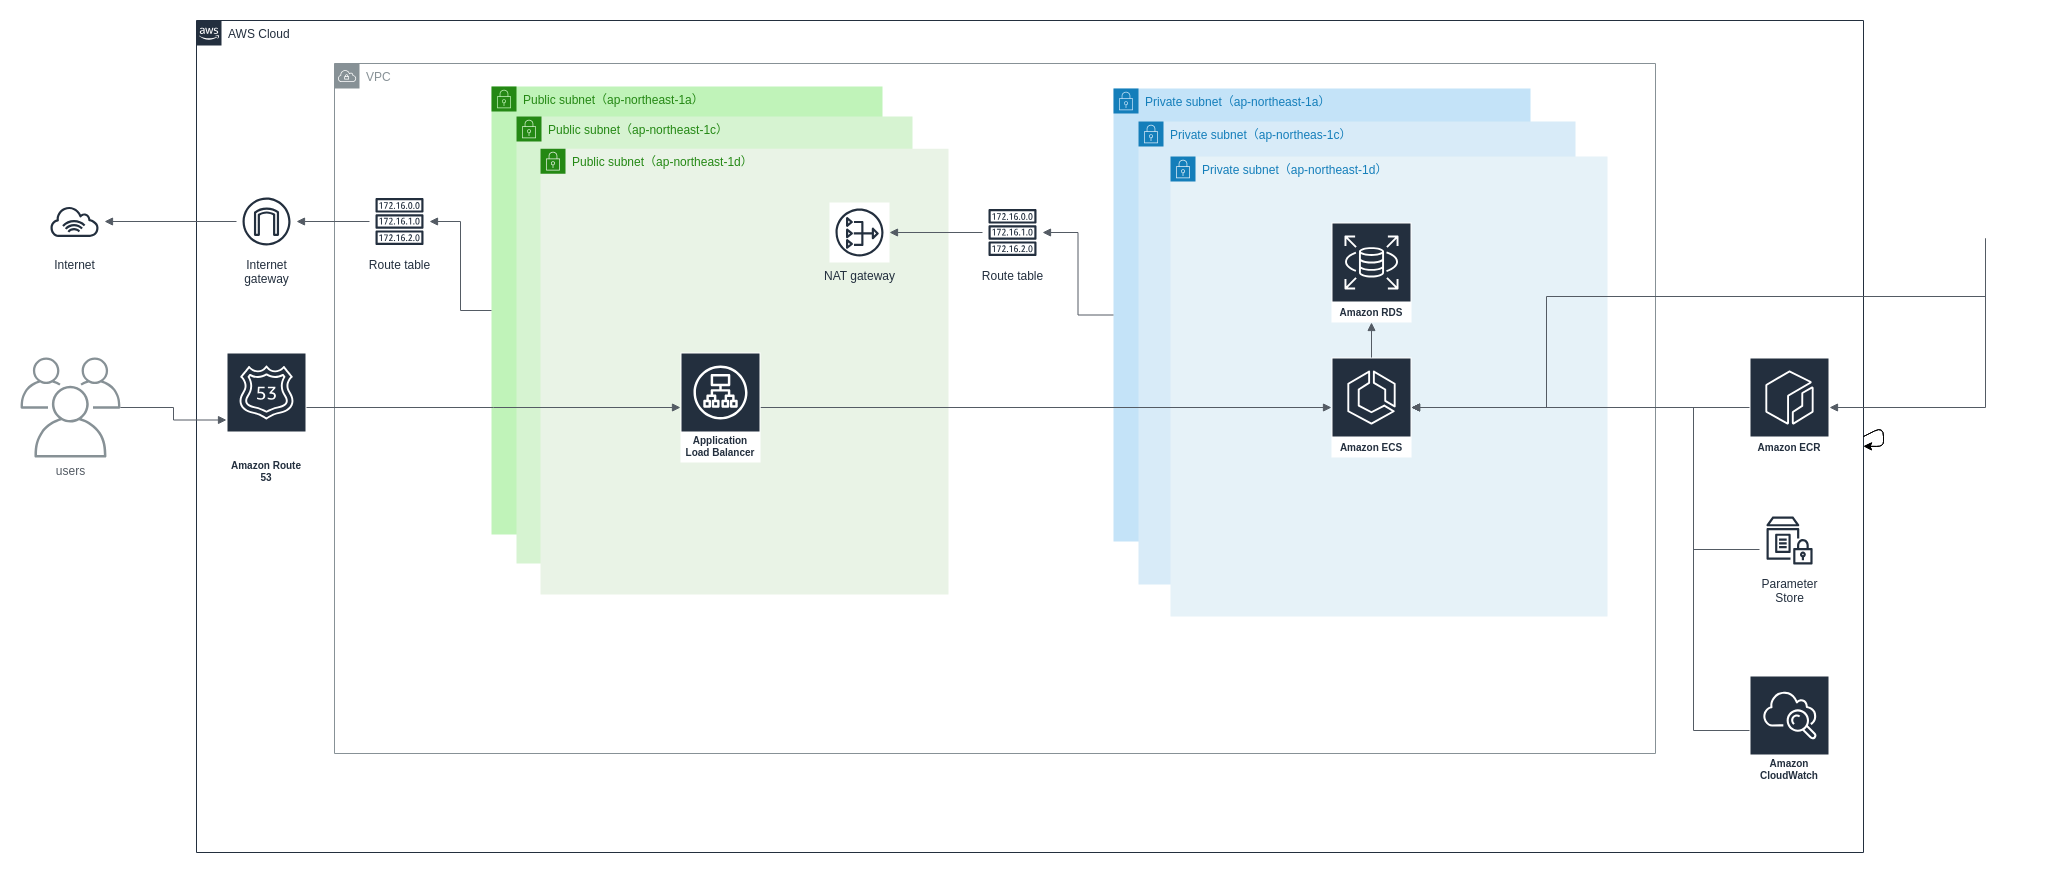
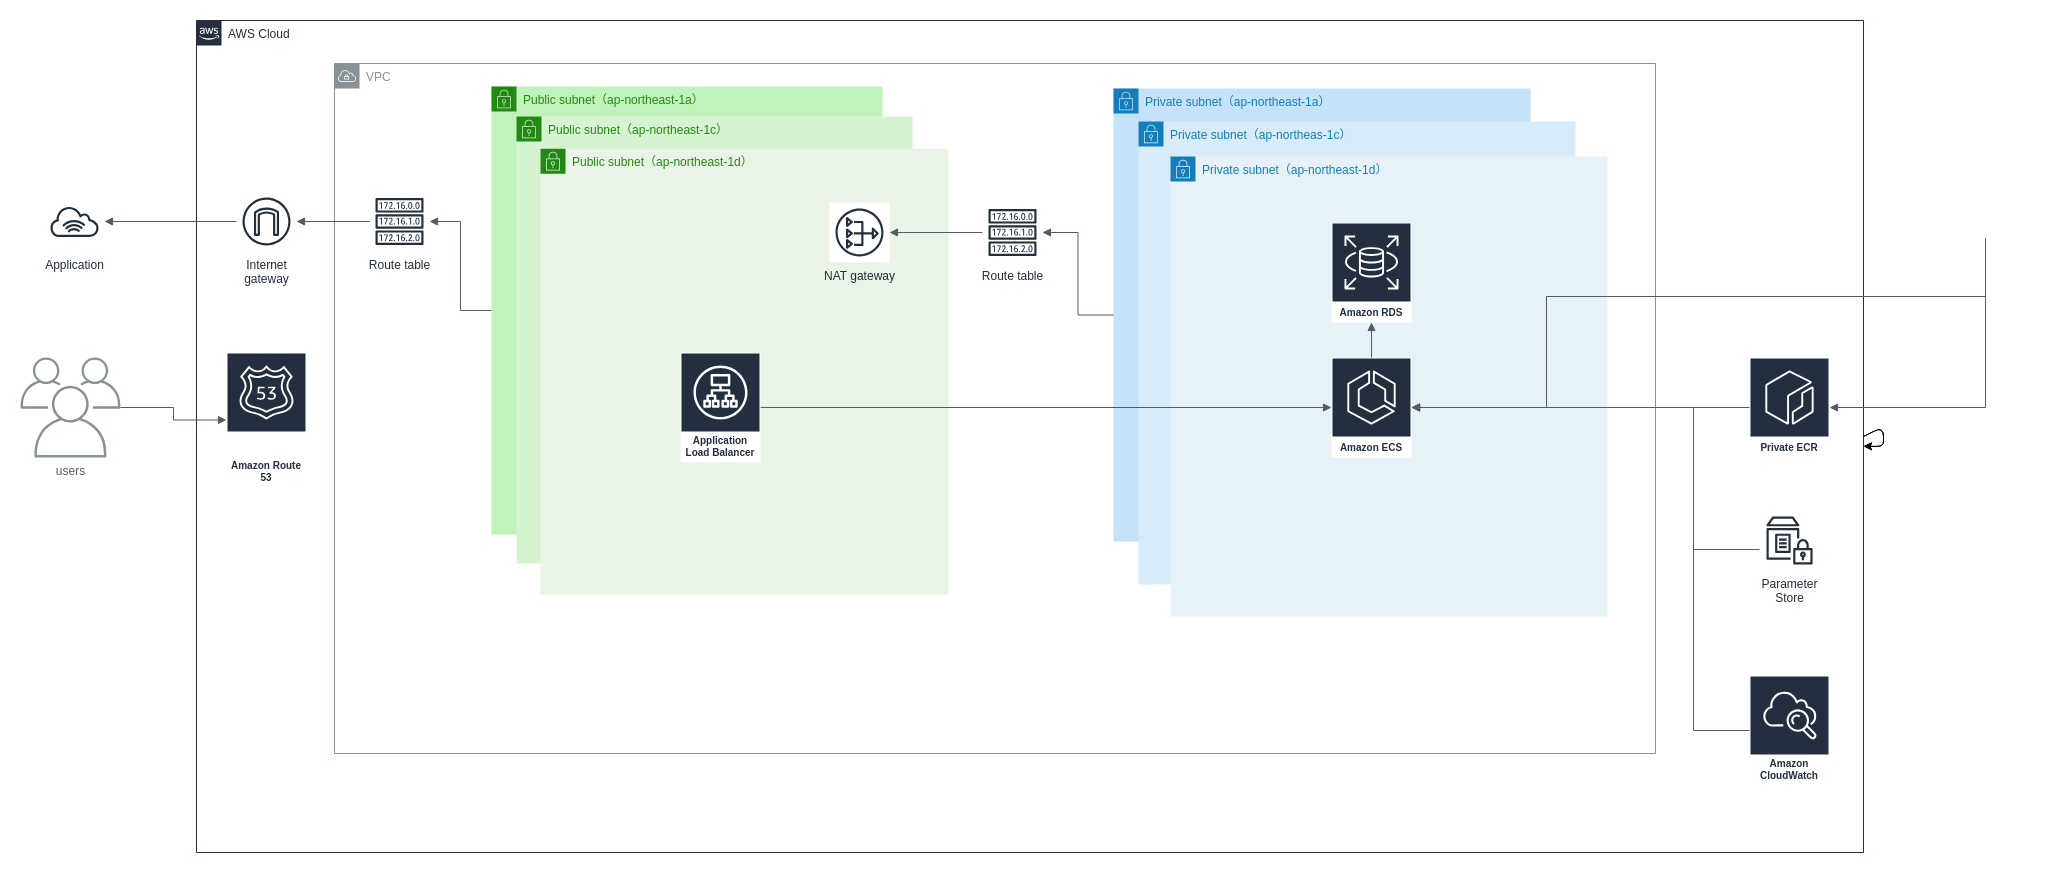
node "Internet": label "Internet" -> "Application"
edge "Amazon Route 53" -> "Application Load Balancer": removed
node "Amazon ECR": label "Amazon ECR" -> "Private ECR"
